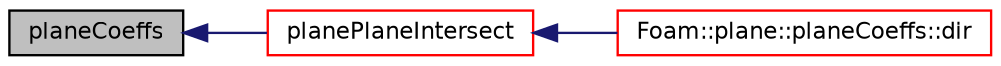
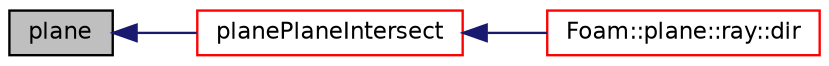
node "planeCoeffs": label "planeCoeffs" -> "plane"
node "Foam::plane::planeCoeffs::dir": label "Foam::plane::planeCoeffs::dir" -> "Foam::plane::ray::dir"
